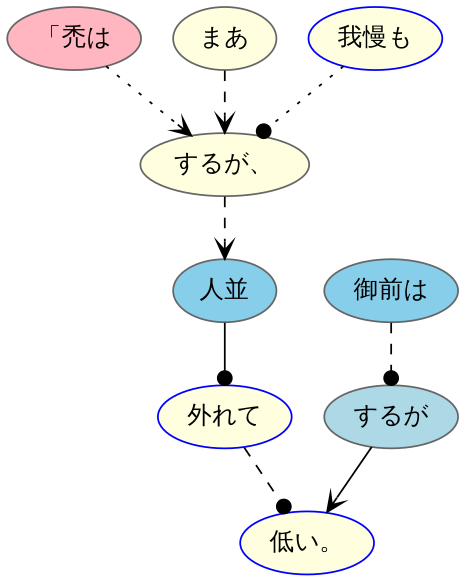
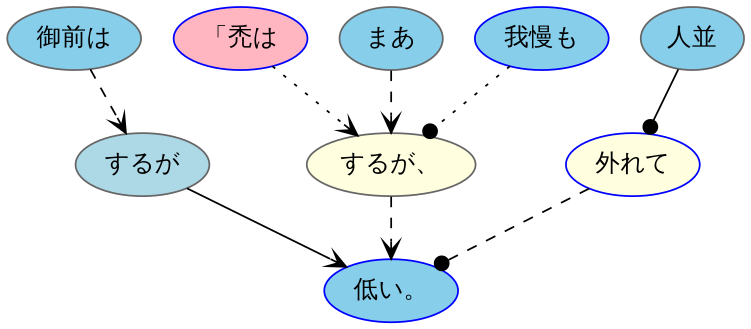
node "「禿は": color gray40 -> blue
node "まあ": fillcolor lightyellow -> skyblue
node "我慢も": fillcolor lightyellow -> skyblue
edge "するが、" -> "人並": now "するが、" -> "低い。"
edge "御前は" -> "するが": arrowhead dot -> vee
node "低い。": fillcolor lightyellow -> skyblue
